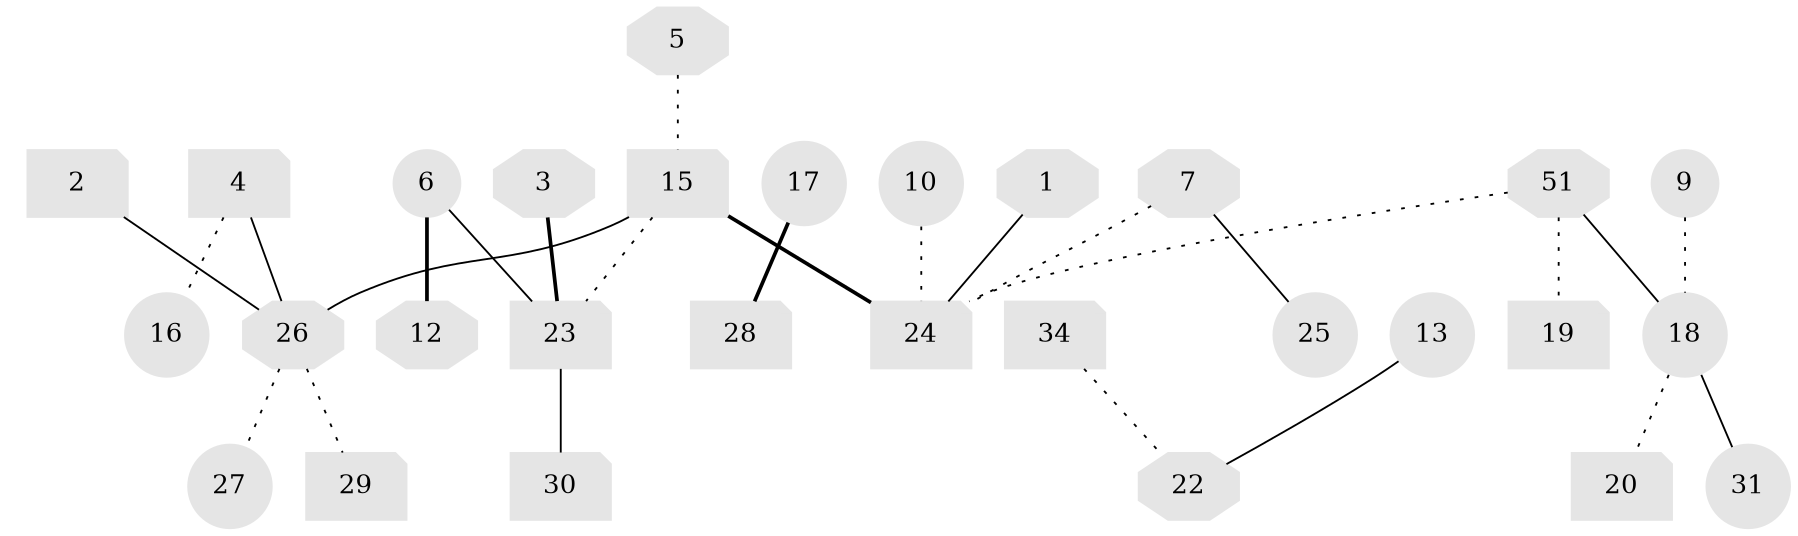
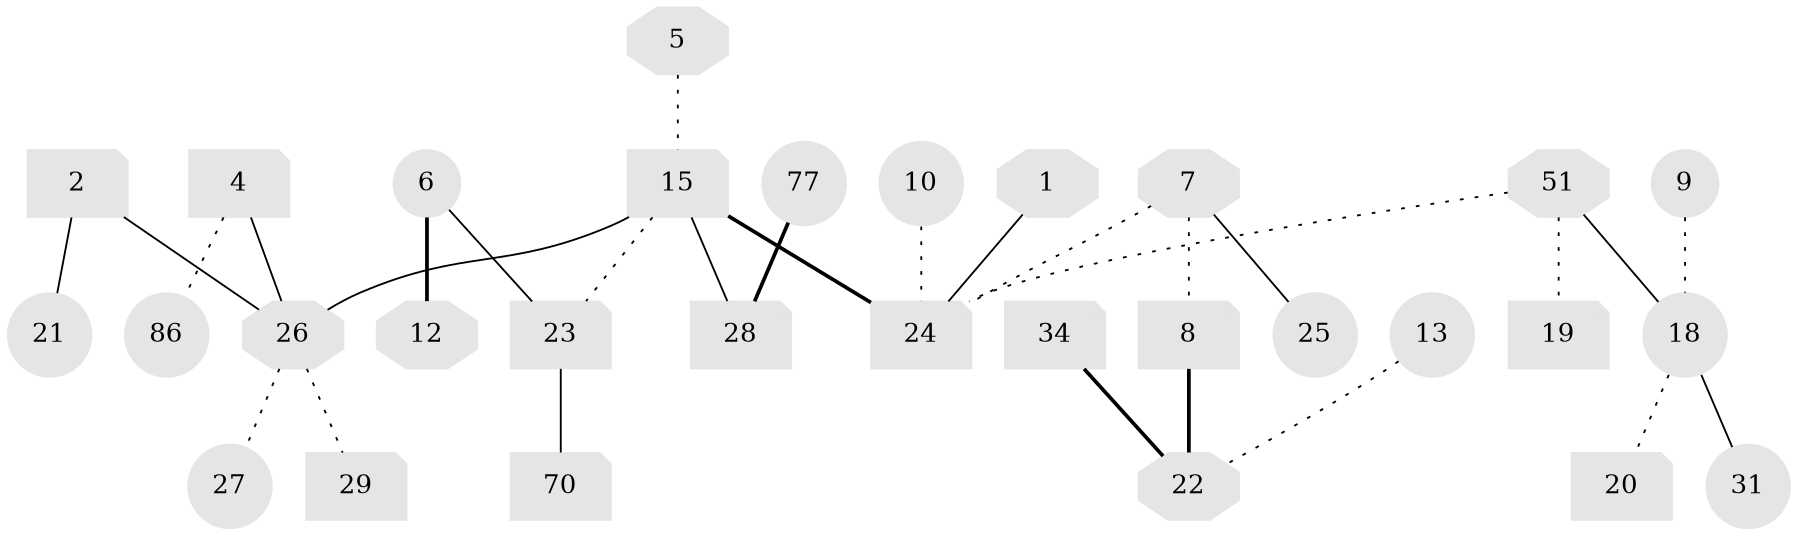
node "3": removed
node "17": label "17" -> "77"
edge "15" -- "28": added
node "21": added
node "16": label "16" -> "86"
node "8": added
edge "34" -- "22": style dotted -> bold
edge "13" -- "22": style solid -> dotted
node "30": label "30" -> "70"
